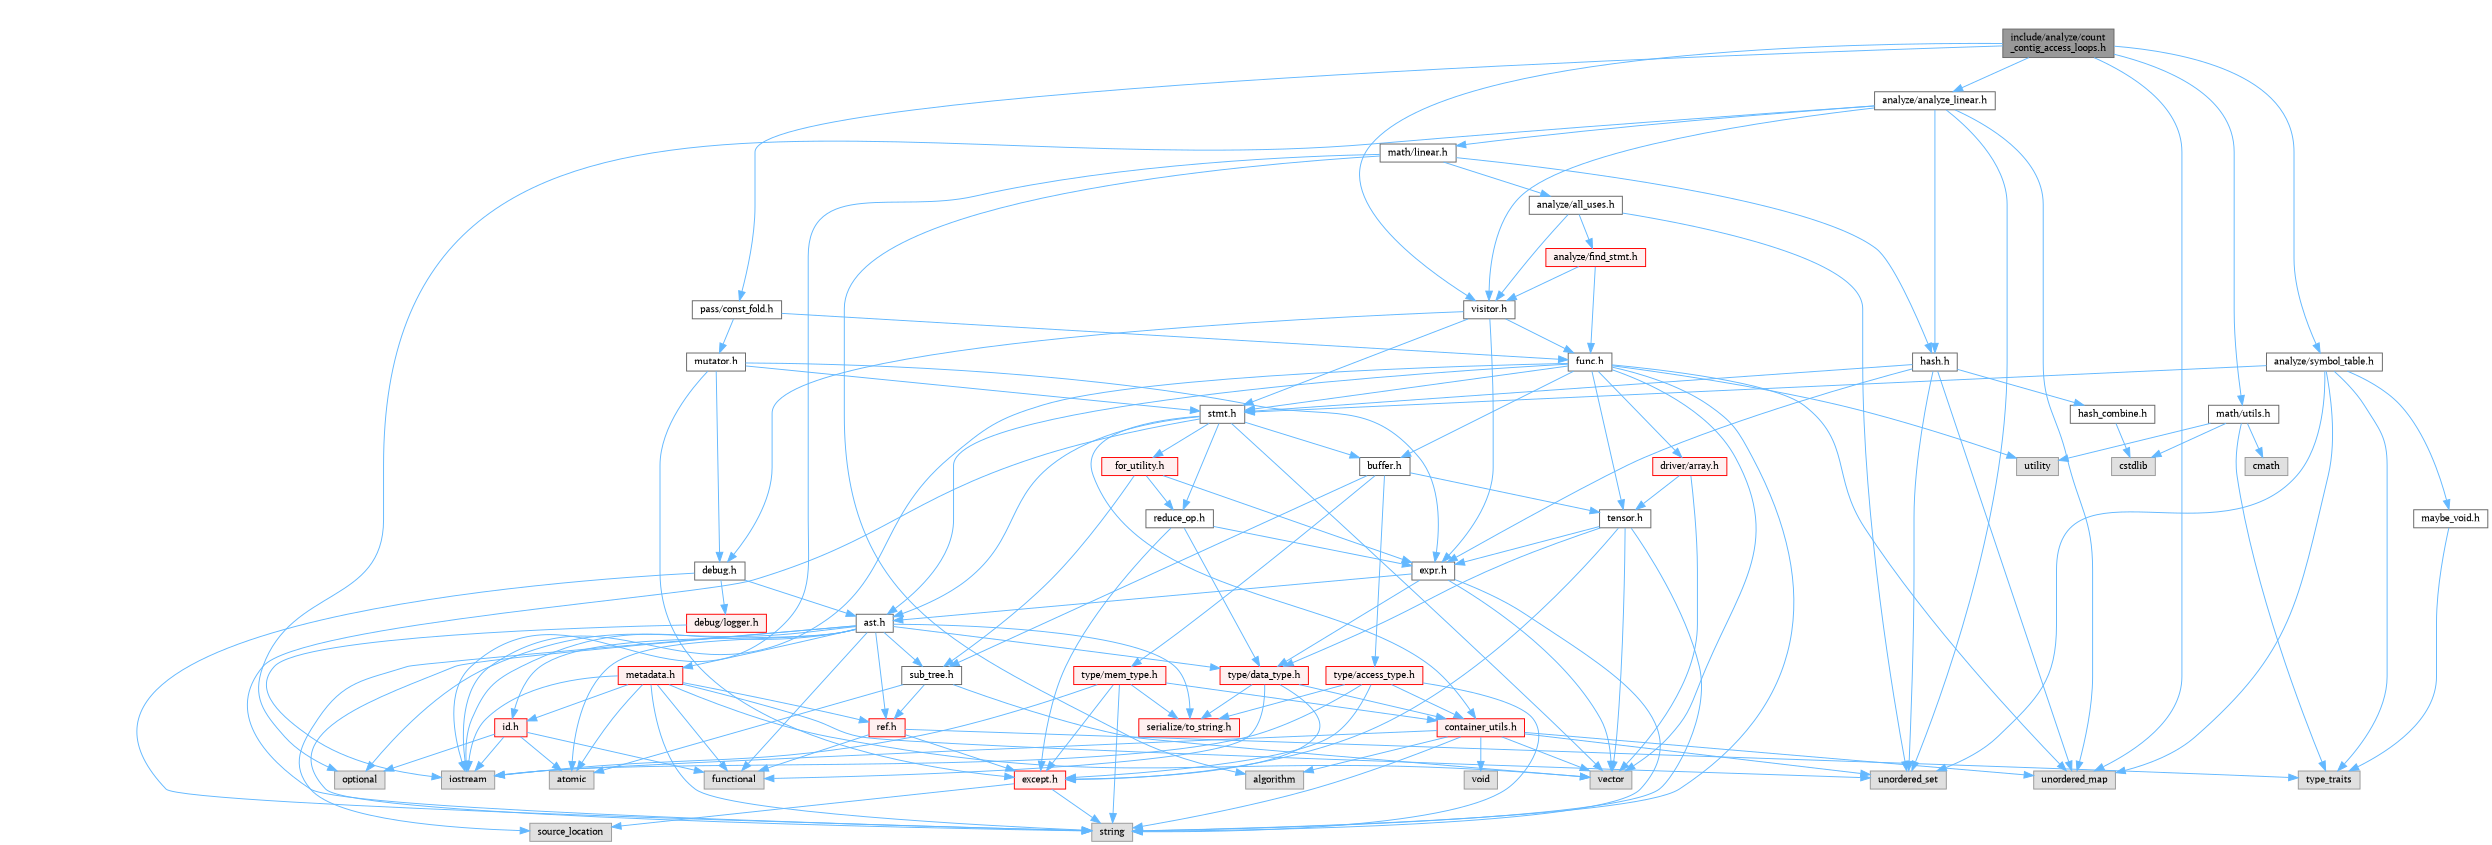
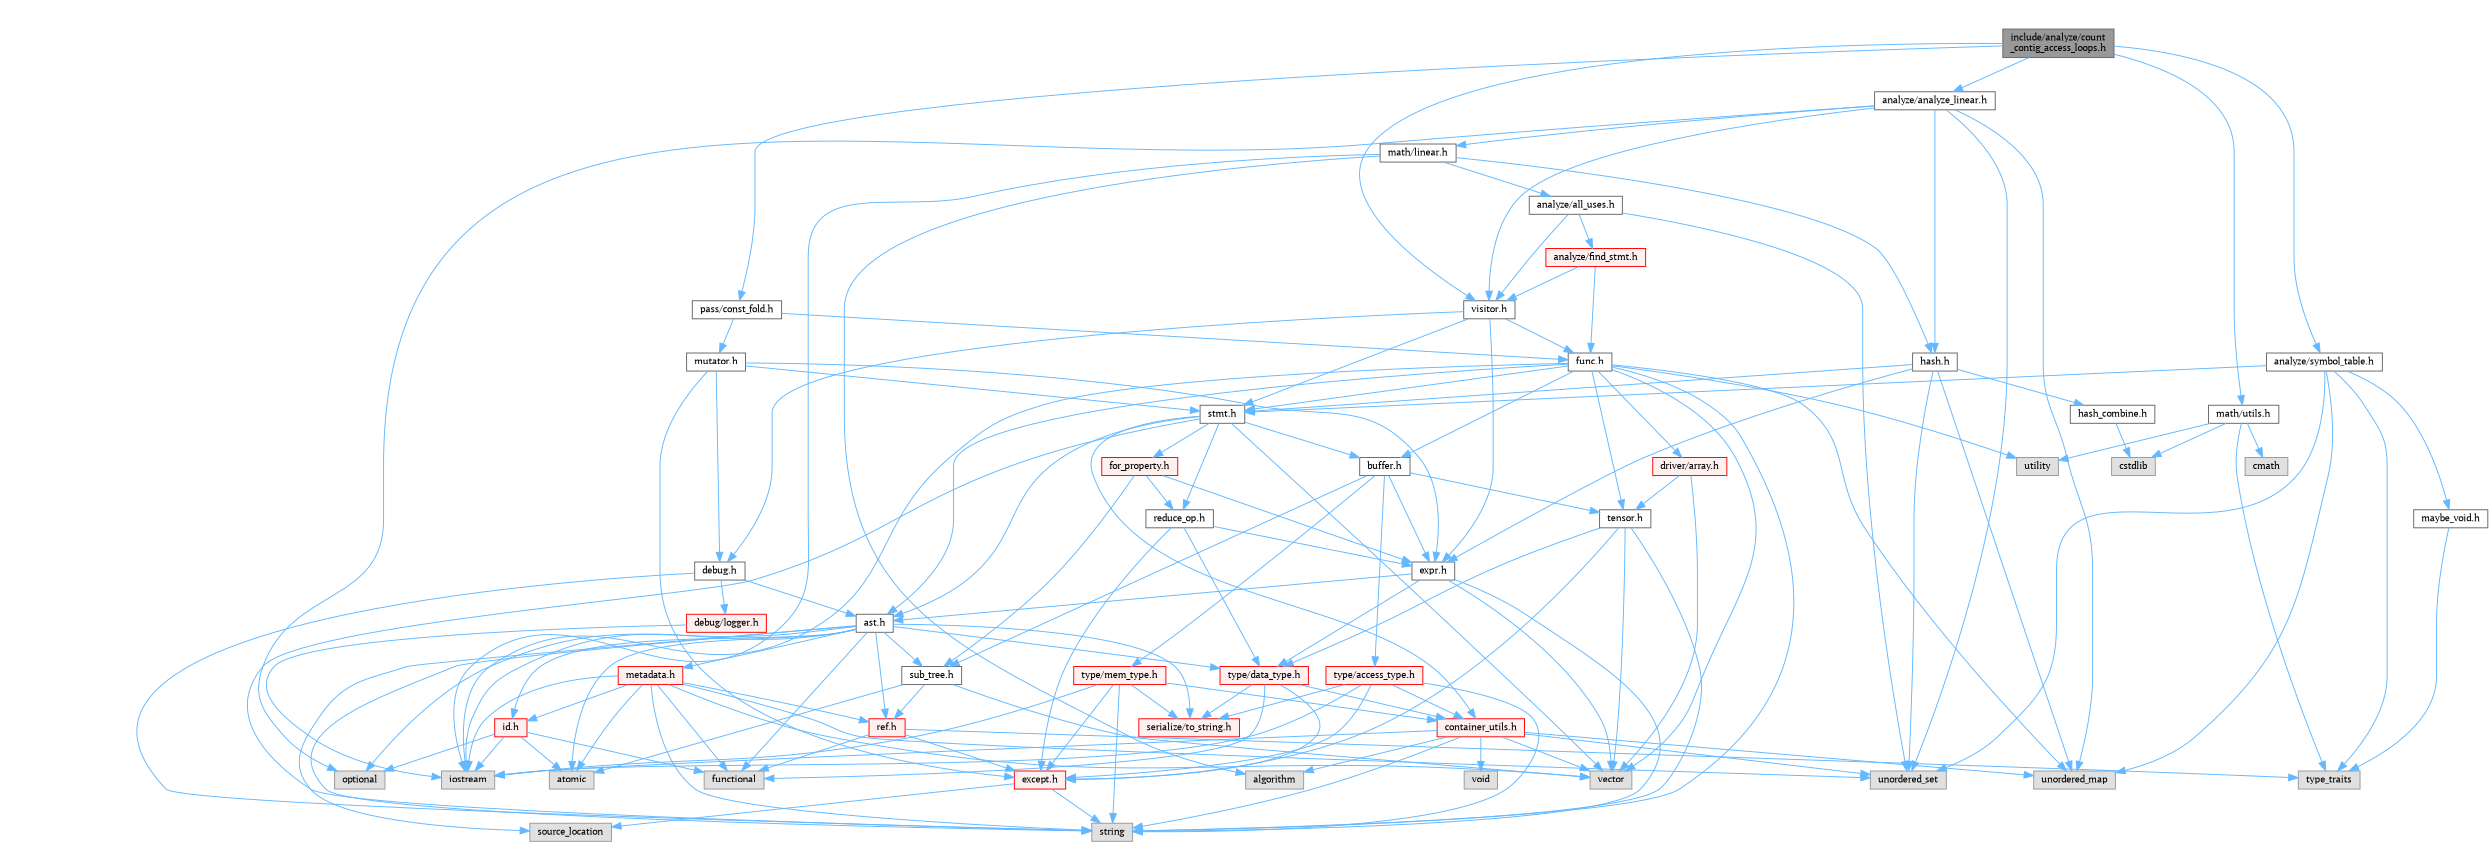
edge "include/analyze/count _contig_access_loops.h" -> "unordered_map": removed
node "for_utility.h": label "for_utility.h" -> "for_property.h"
edge "tensor.h" -> "expr.h": now "buffer.h" -> "expr.h"
